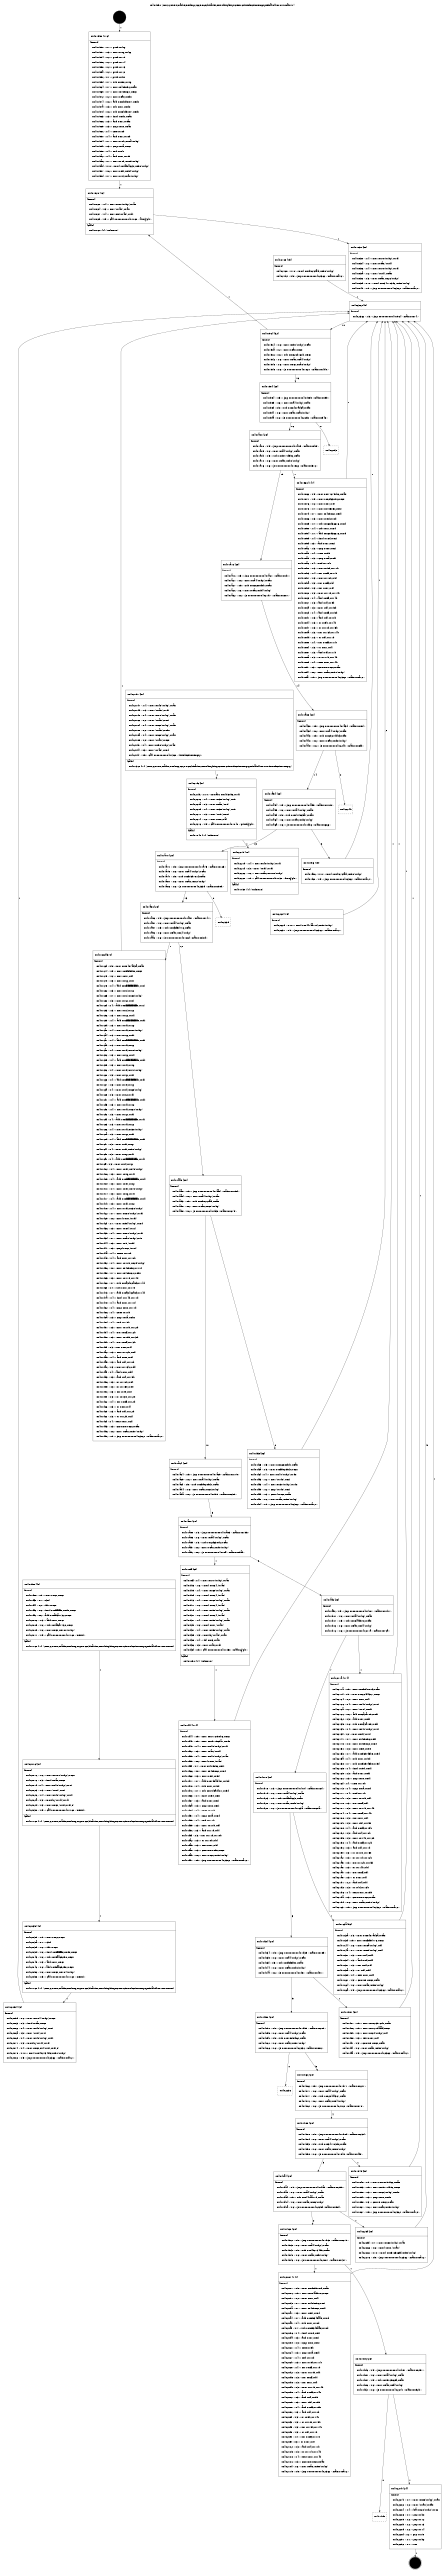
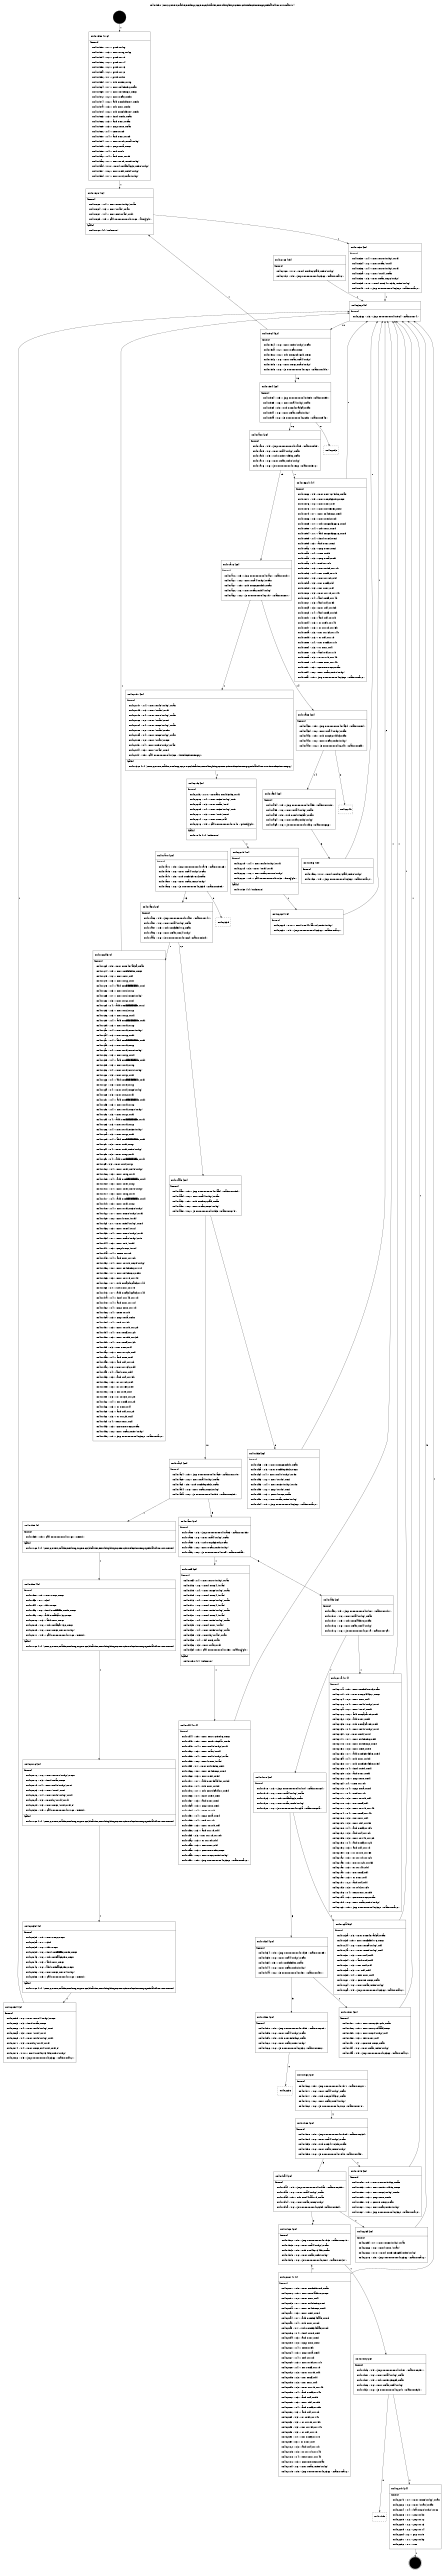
edge "0x401e30 [30]" -> "0x402362 [5]": added, label "1"
edge "0x401a1c [28]" -> "0x4021d7 [37]": added, label "1"
edge "0x401a54 [28]" -> "0x401a70 [28]": removed, label "13"
edge "0x40221b [18]" -> "0x40222d [15]": added, label "1"
node "0x401fe9 [5]": added
edge "0x401b50 [28]" -> "0x401b6c [28]": removed, label "5"
edge "0x401bc0 [28]" -> "0x402087 [147]": reversed
